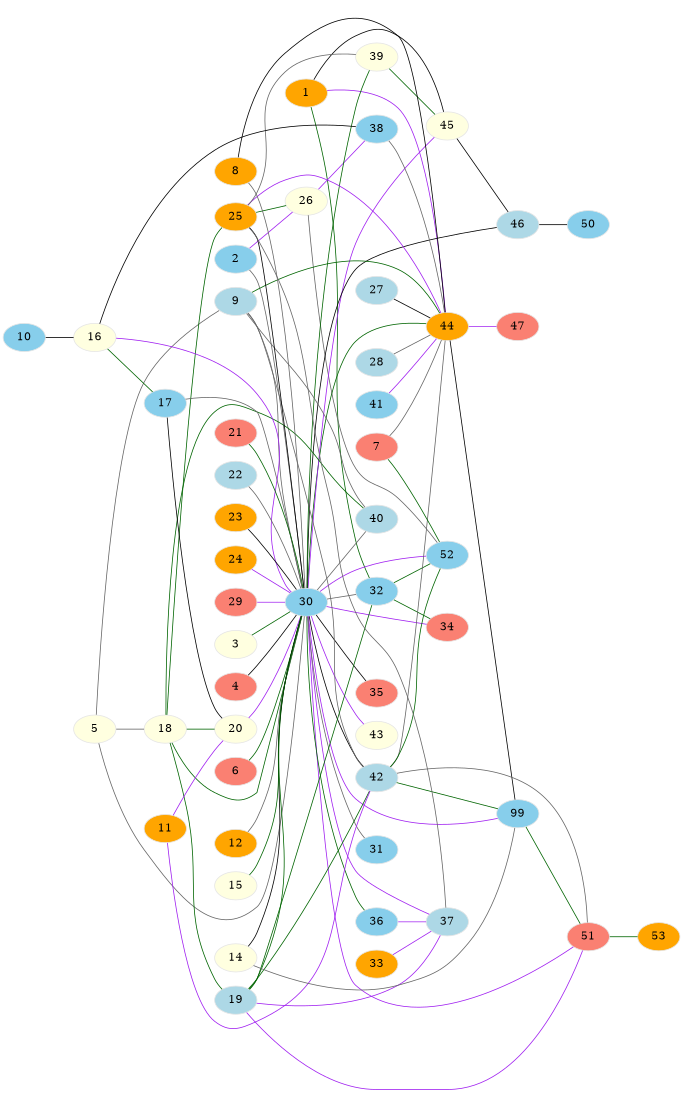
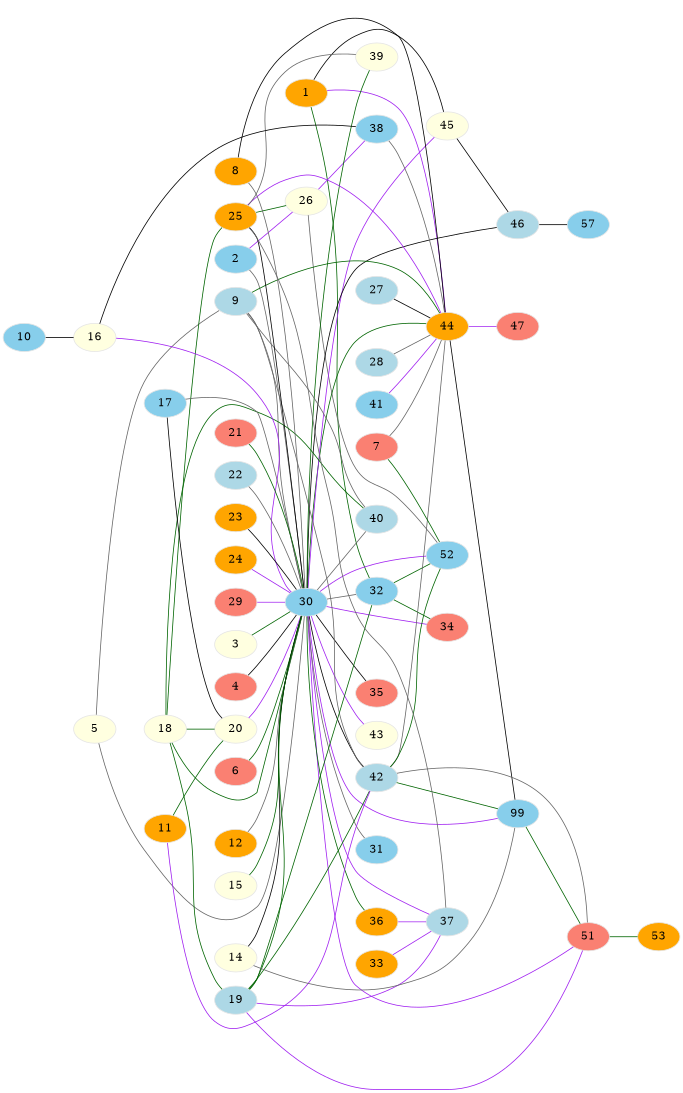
edge "39" -- "45": removed
node "50": label "50" -> "57"
edge "16" -- "17": removed
edge "5" -- "18": removed
edge "20" -- "11": color purple -> darkgreen
node "36": fillcolor skyblue -> orange
